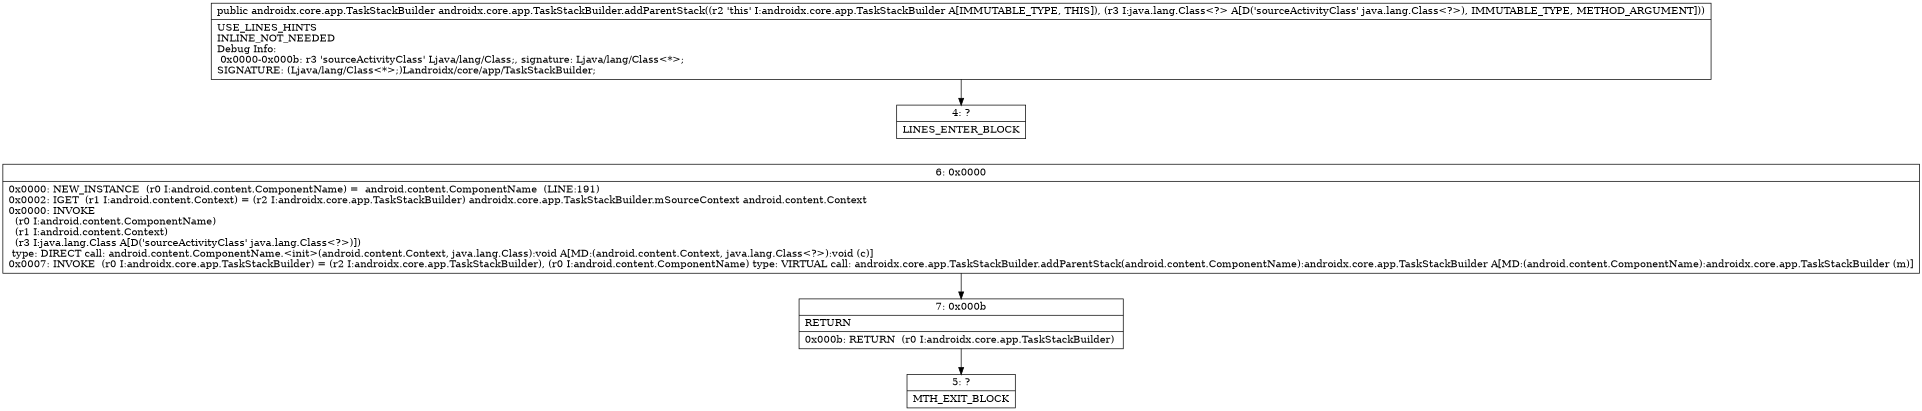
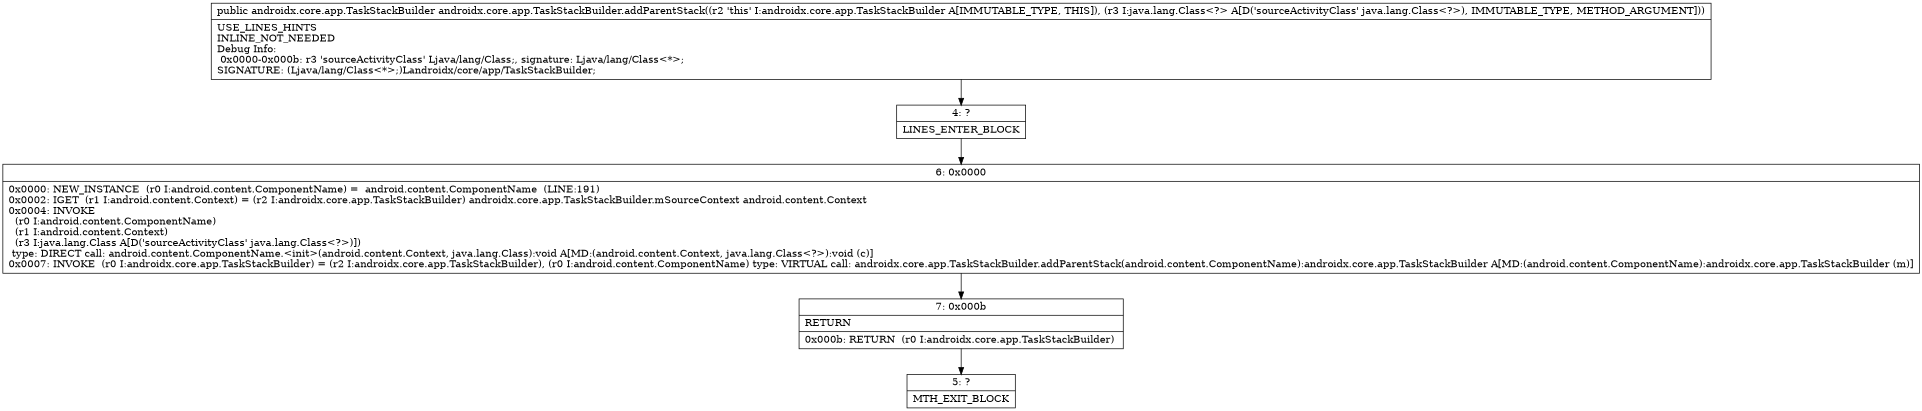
edge "4: ?" -> "6: 0x0000": added
node "6: 0x0000": text "0x0000: INVOKE" -> "0x0004: INVOKE"
